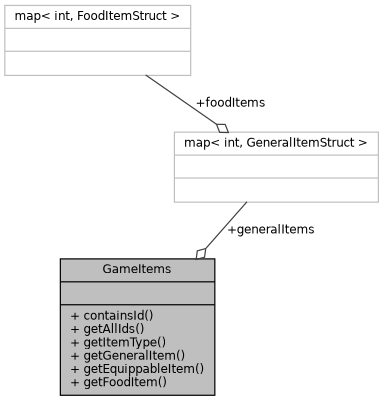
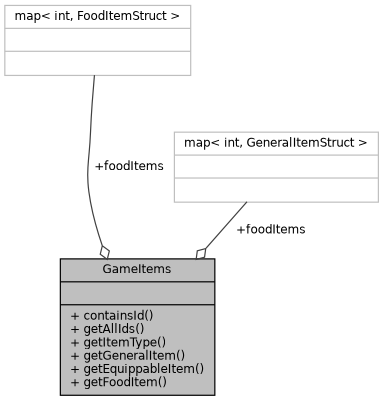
edge "map< int, FoodItemStruct >" -> "map< int, GeneralItemStruct >": now "map< int, FoodItemStruct >" -> "GameItems"
edge "map< int, GeneralItemStruct >" -> "GameItems": label " +generalItems" -> " +foodItems"
